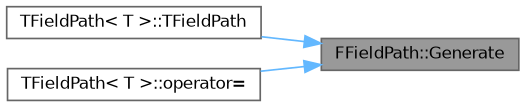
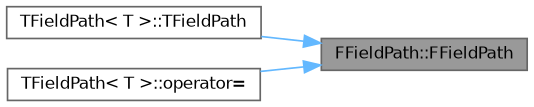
node "FFieldPath::Generate": label "FFieldPath::Generate" -> "FFieldPath::FFieldPath"
